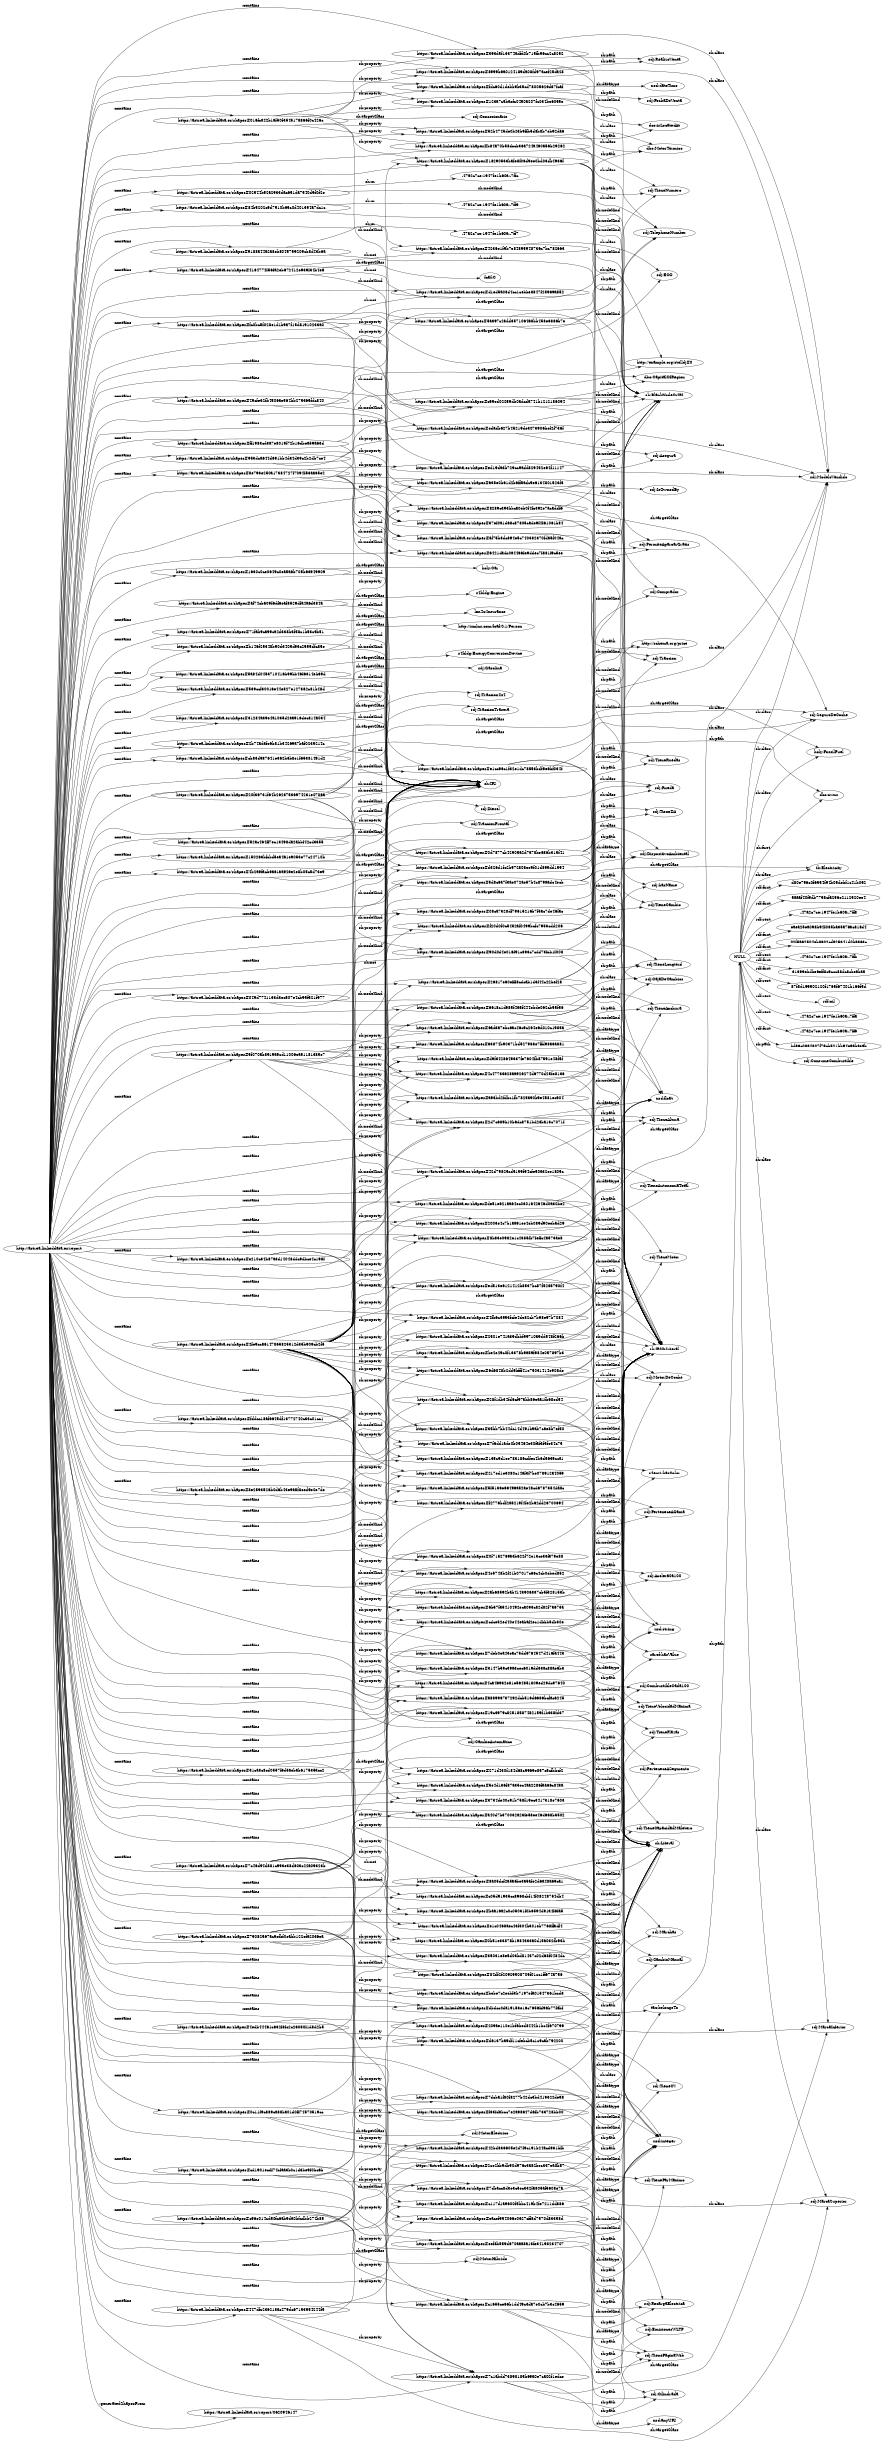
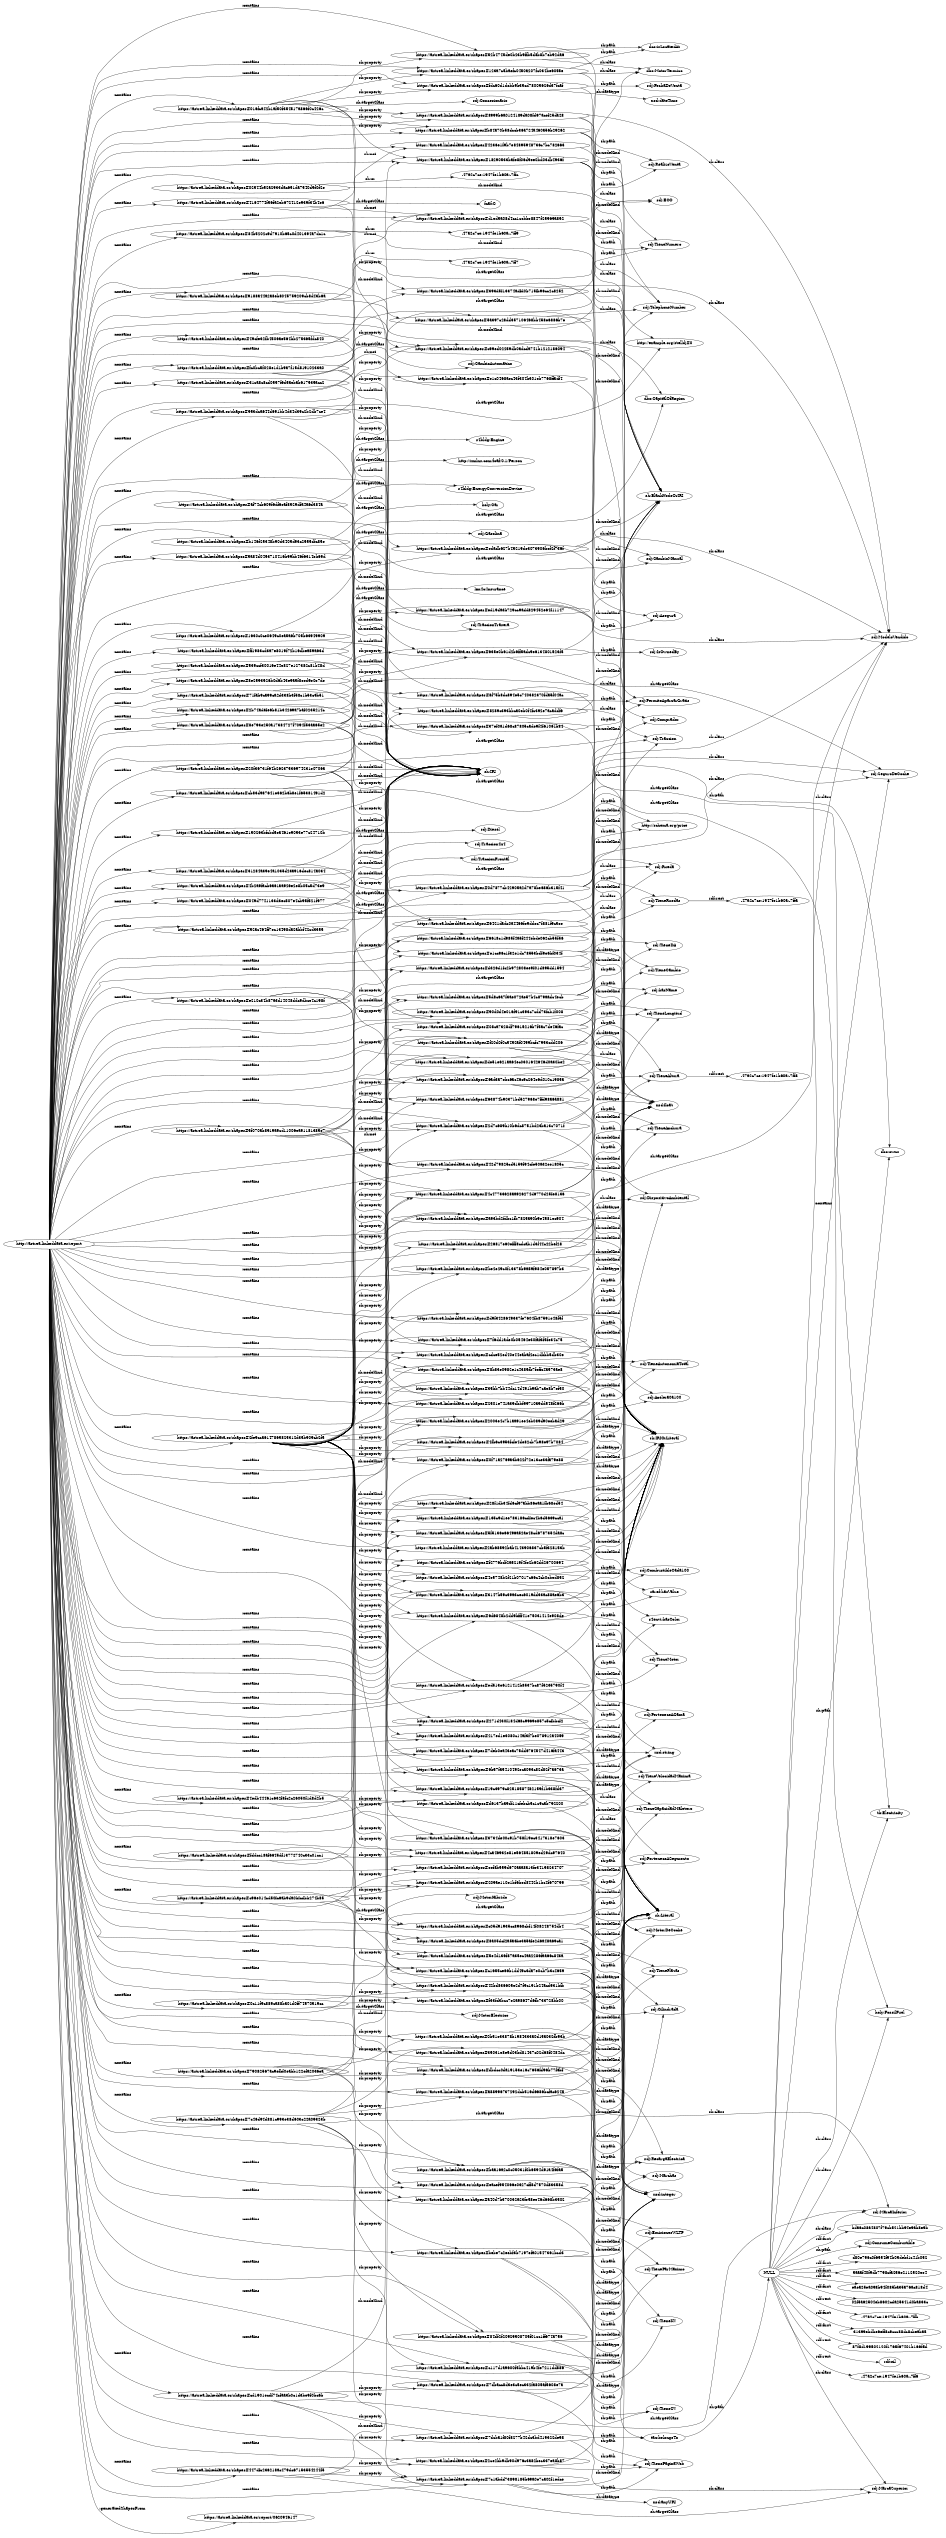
edge "NULL" -> "sdj:SeguroDeCoche": label "sh:class" -> ":contains"
edge "NULL" -> "dbo:owns": label "sh:first" -> "sh:path"
edge "NULL" -> "-47a2c7ce:1947fe1b60a:-7ff8": now "sdj:TieneAltura" -> "-47a2c7ce:1947fe1b60a:-7ff8"
node "sdj:CajaDeCambios": removed
edge "NULL" -> "-47a2c7ce:1947fe1b60a:-7ffa": now "sdj:TieneRuedas" -> "-47a2c7ce:1947fe1b60a:-7ffa"
node "sdj:TieneKV": added
